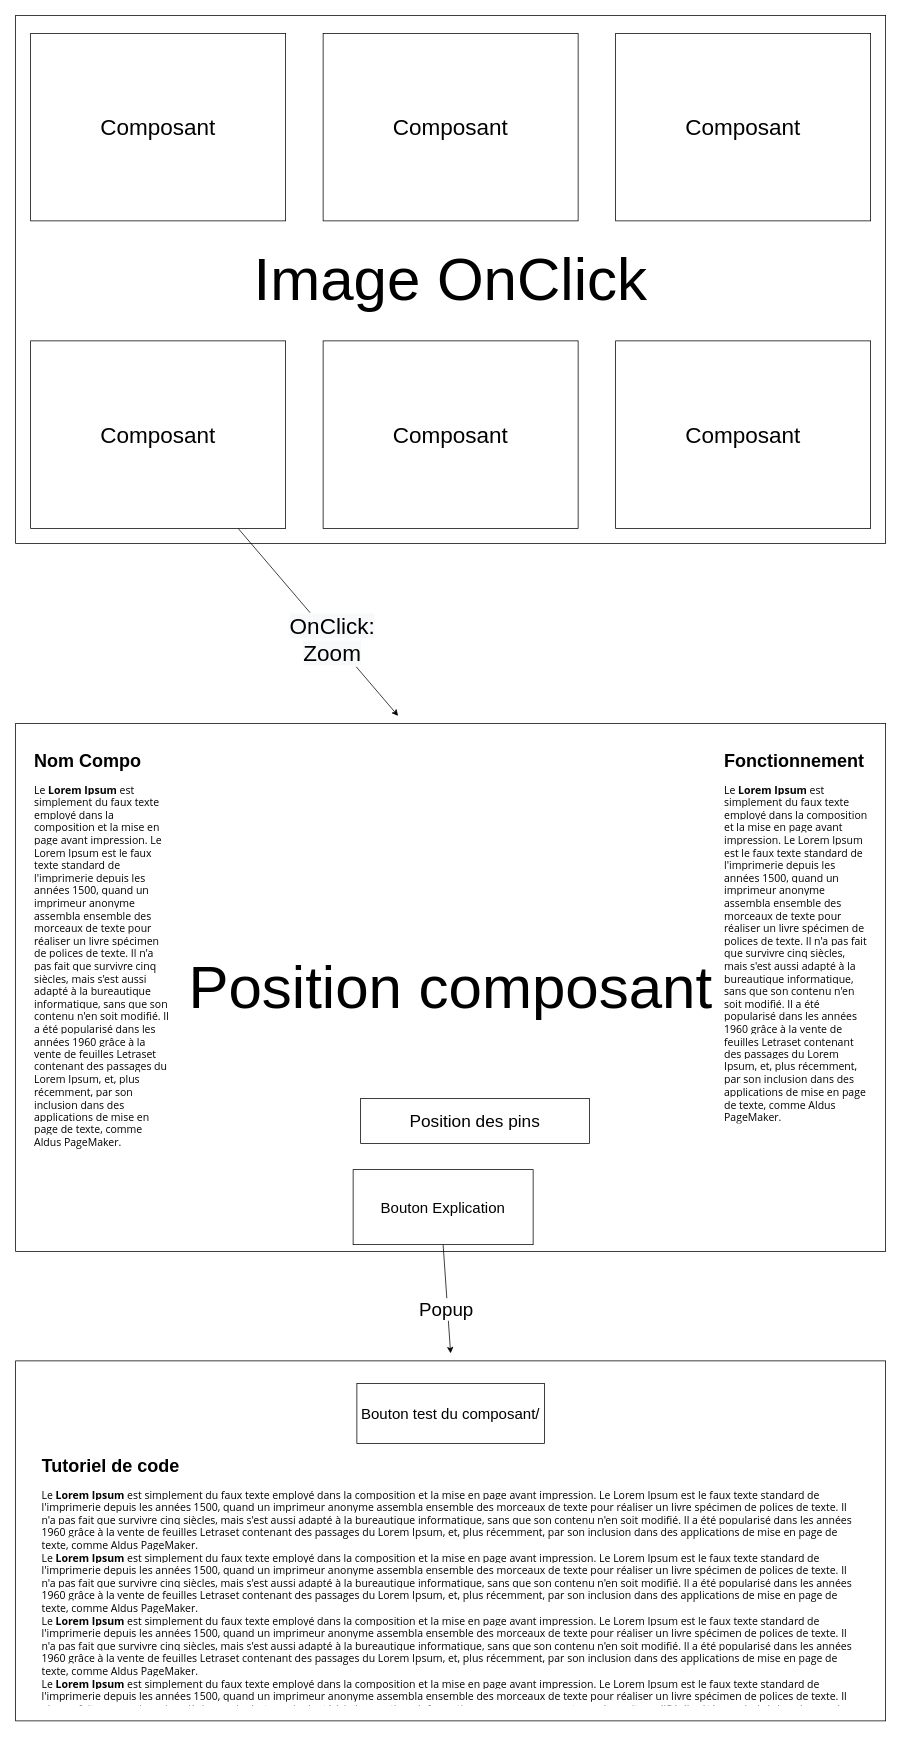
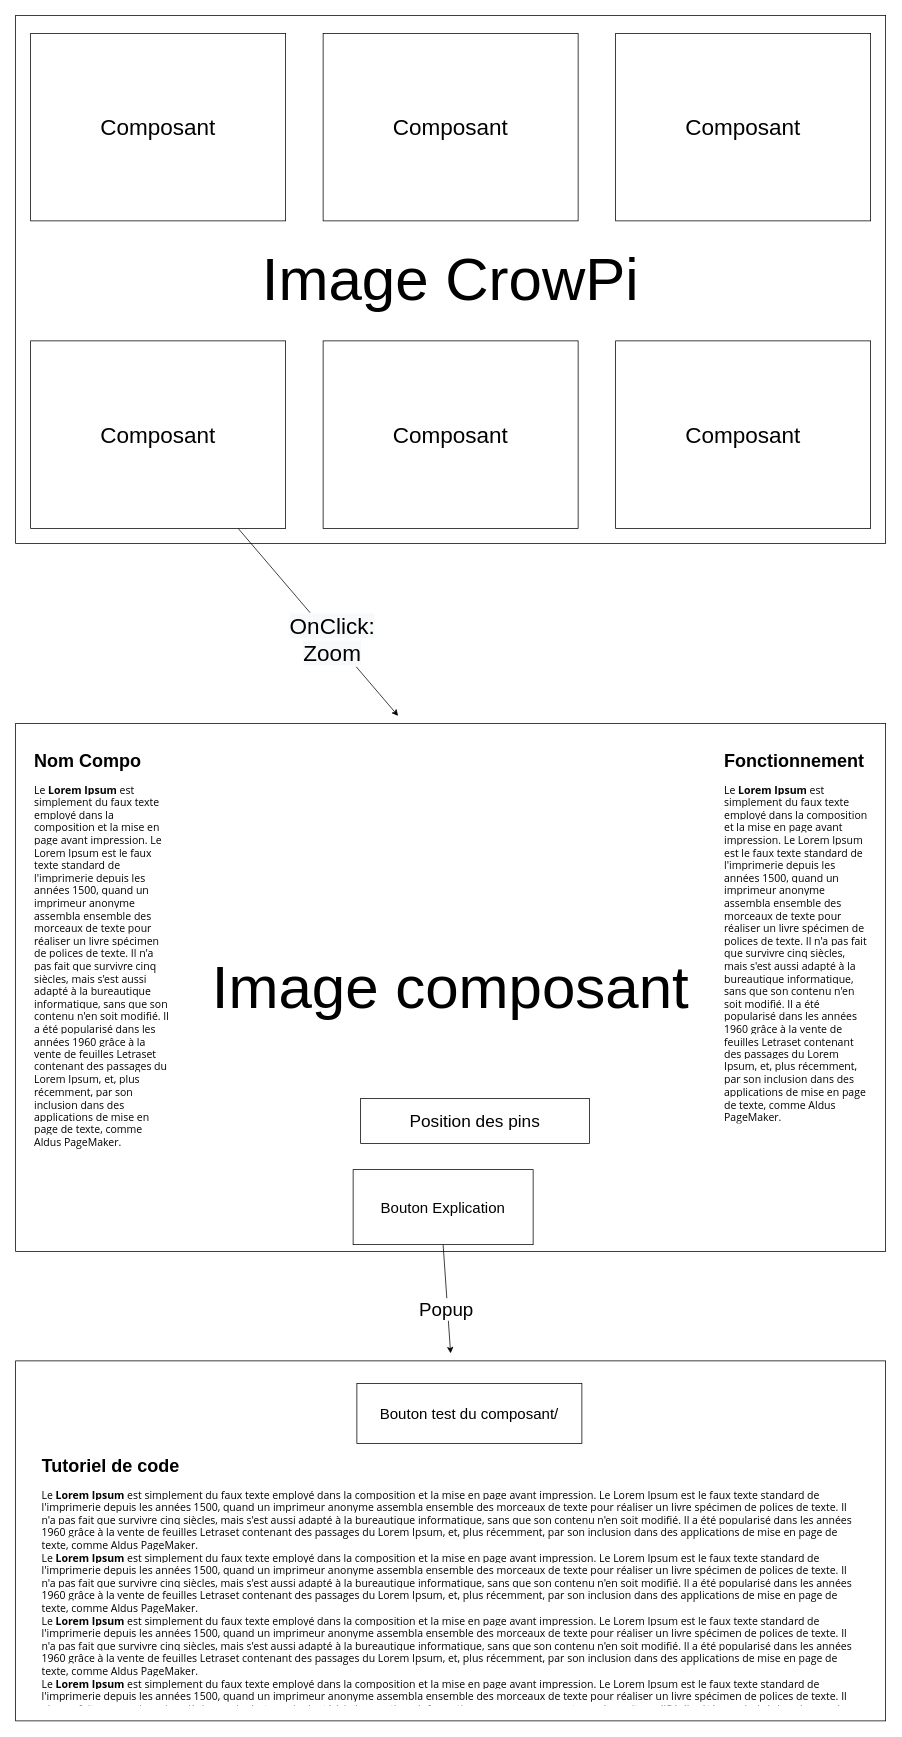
node "Image OnClick": label "Image OnClick" -> "Image CrowPi"
node "Position composant": label "Position composant" -> "Image composant"
node "Bouton test du composant/": size 188x60 -> 225x60
